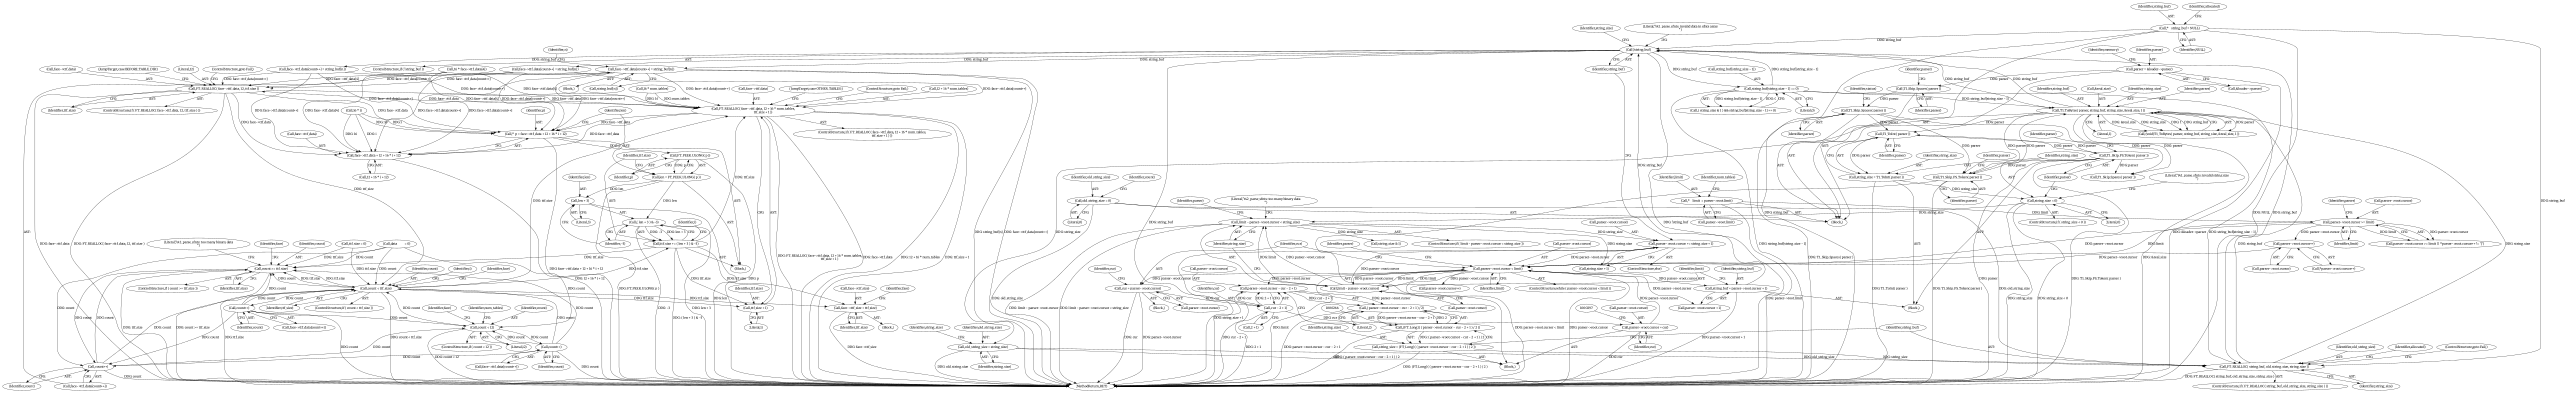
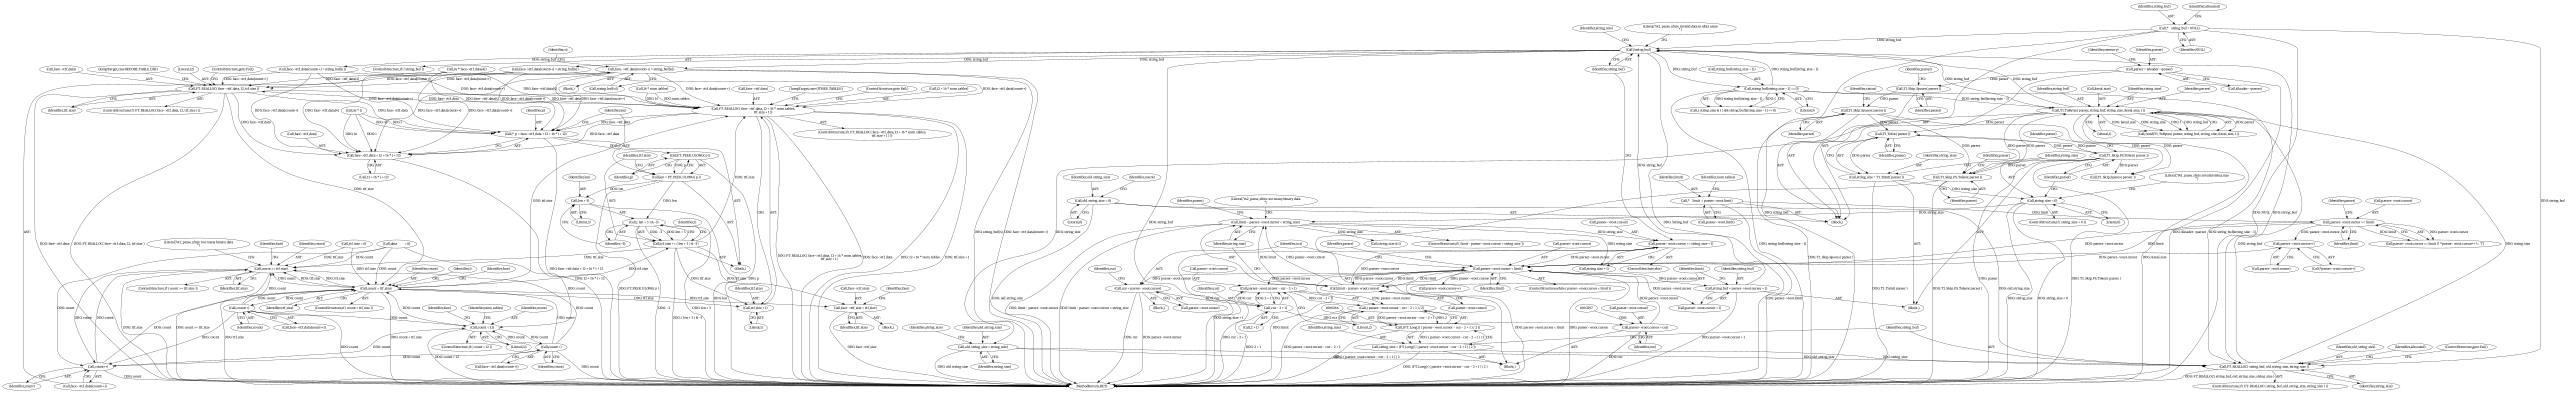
edge "1000297" -> "(Call,parser->root.cursor = cur)": label "CFG: " -> "DDG: "
